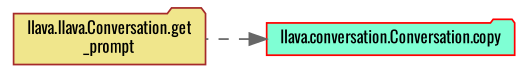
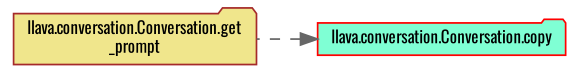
node "llava.llava.Conversation.get _prompt": label "llava.llava.Conversation.get _prompt" -> "llava.conversation.Conversation.get _prompt"
